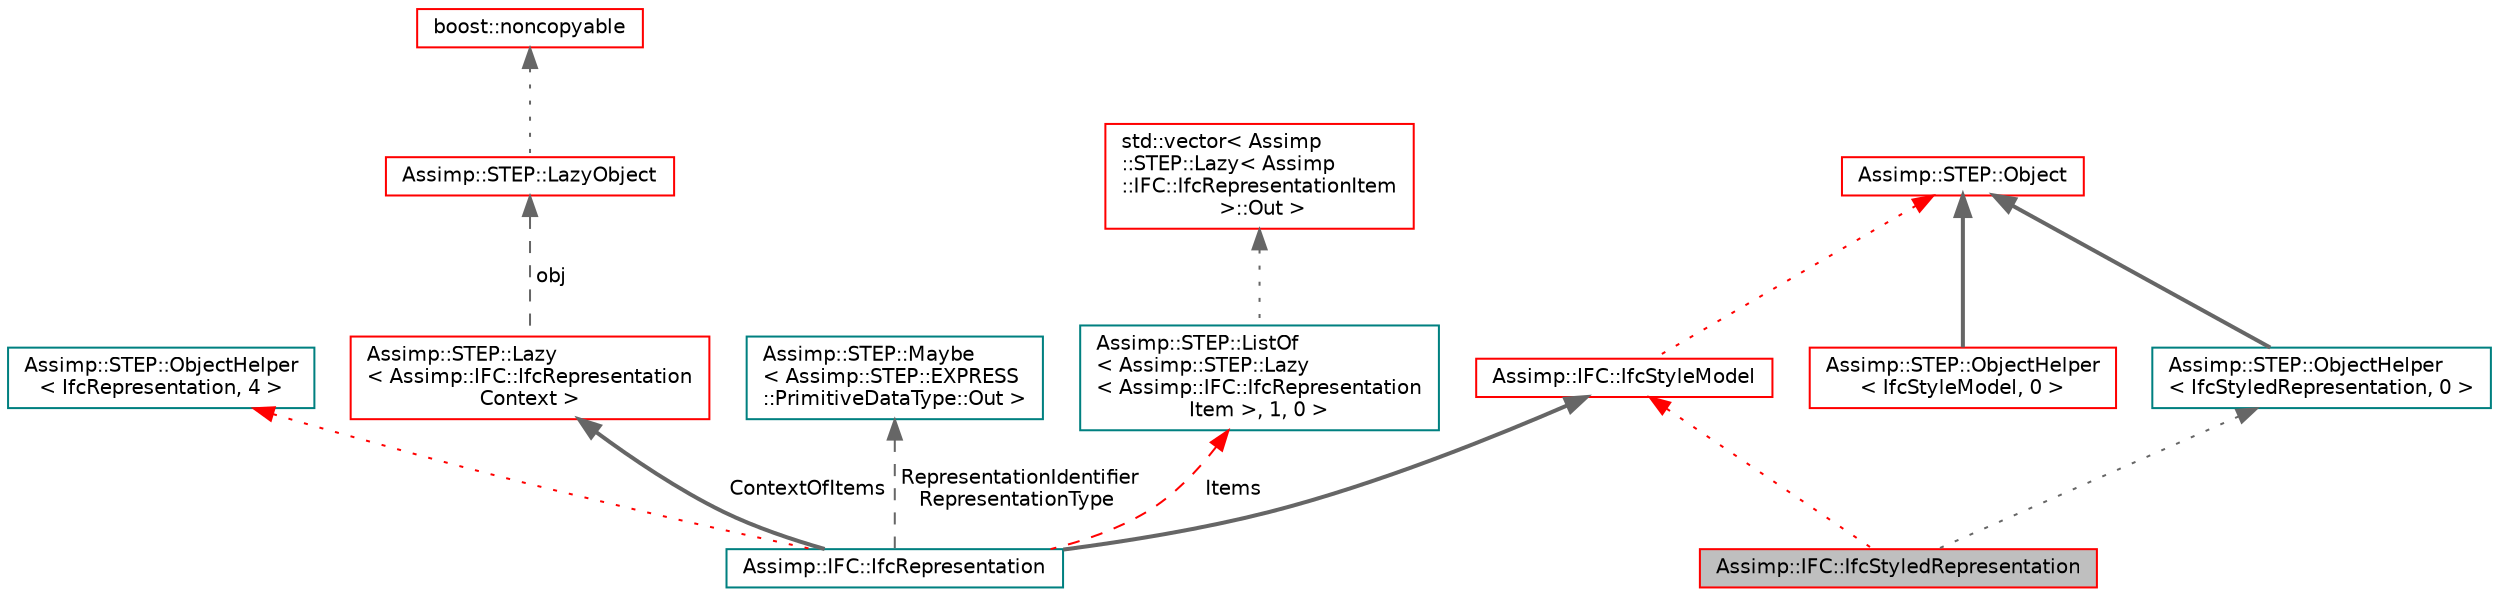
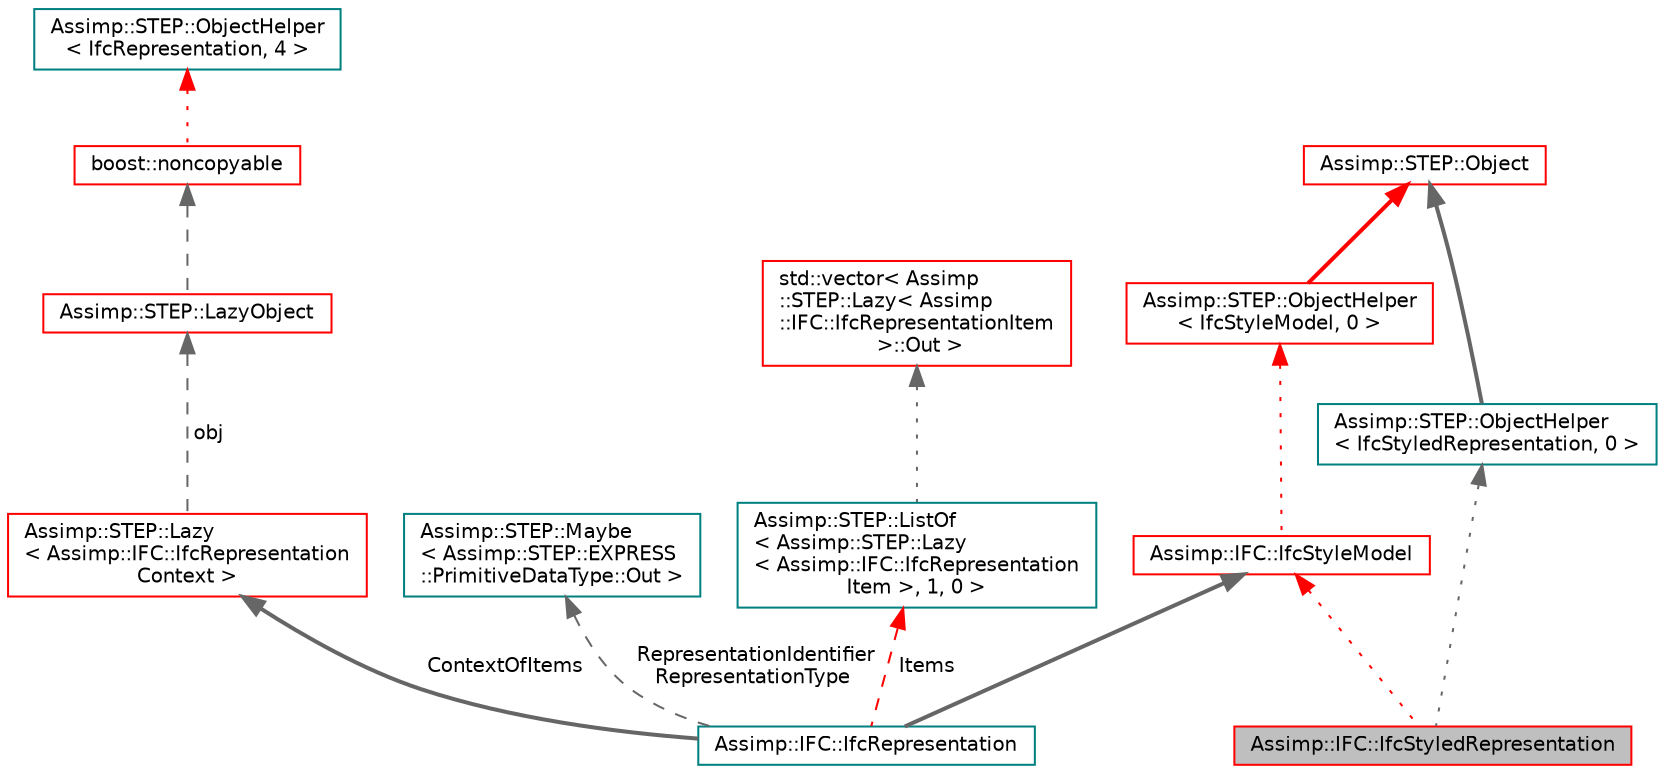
edge "Assimp::STEP::LazyObject" -> "boost::noncopyable": style dotted -> dashed
edge "Assimp::IFC::IfcStyleModel" -> "Assimp::STEP::Object": now "Assimp::IFC::IfcStyleModel" -> "Assimp::STEP::ObjectHelper < IfcStyleModel, 0 >"
edge "Assimp::STEP::ObjectHelper < IfcStyleModel, 0 >" -> "Assimp::STEP::Object": color gray40 -> red
edge "Assimp::IFC::IfcRepresentation" -> "Assimp::STEP::ObjectHelper < IfcRepresentation, 4 >": now "boost::noncopyable" -> "Assimp::STEP::ObjectHelper < IfcRepresentation, 4 >"
